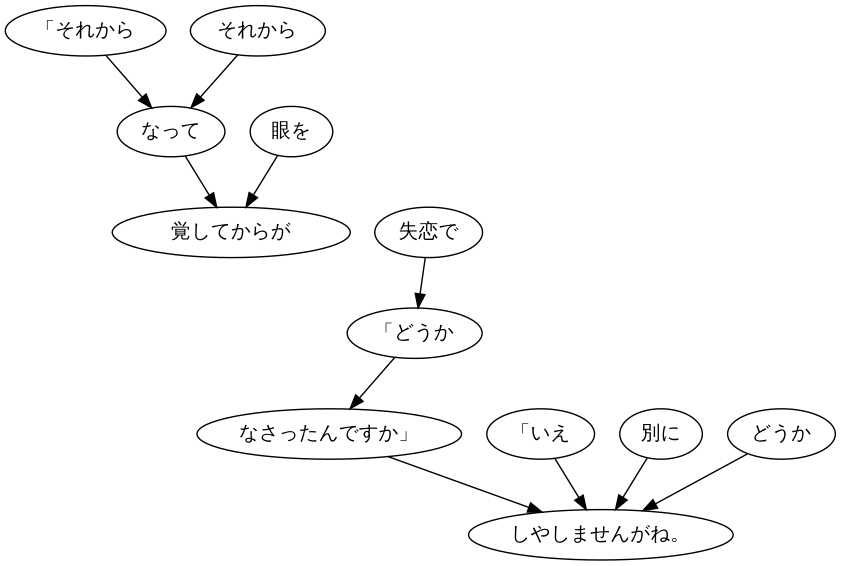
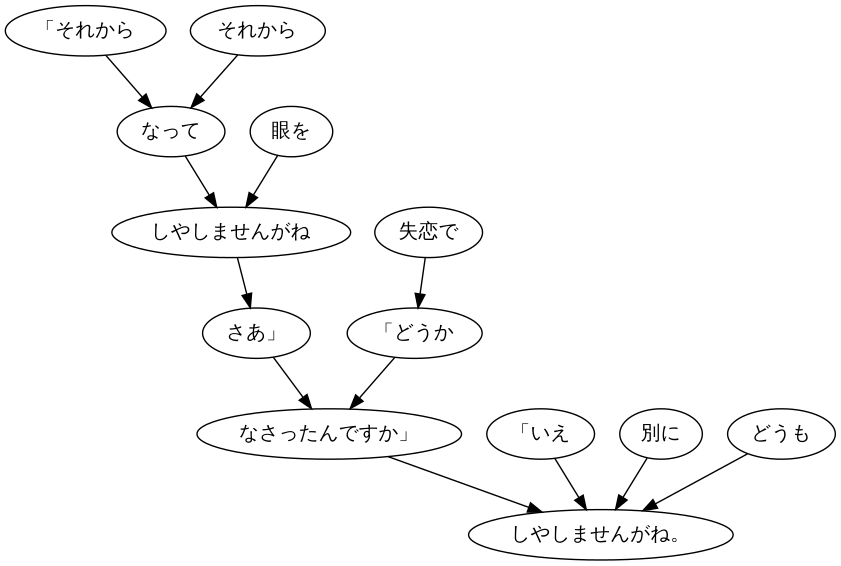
node "覚してからが": label "覚してからが" -> "しやしませんがね"
node "さあ」": added
node "どうか": label "どうか" -> "どうも"
